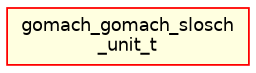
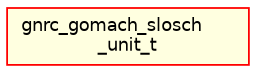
node "gomach_gomach_slosch _unit_t": label "gomach_gomach_slosch _unit_t" -> "gnrc_gomach_slosch _unit_t"
